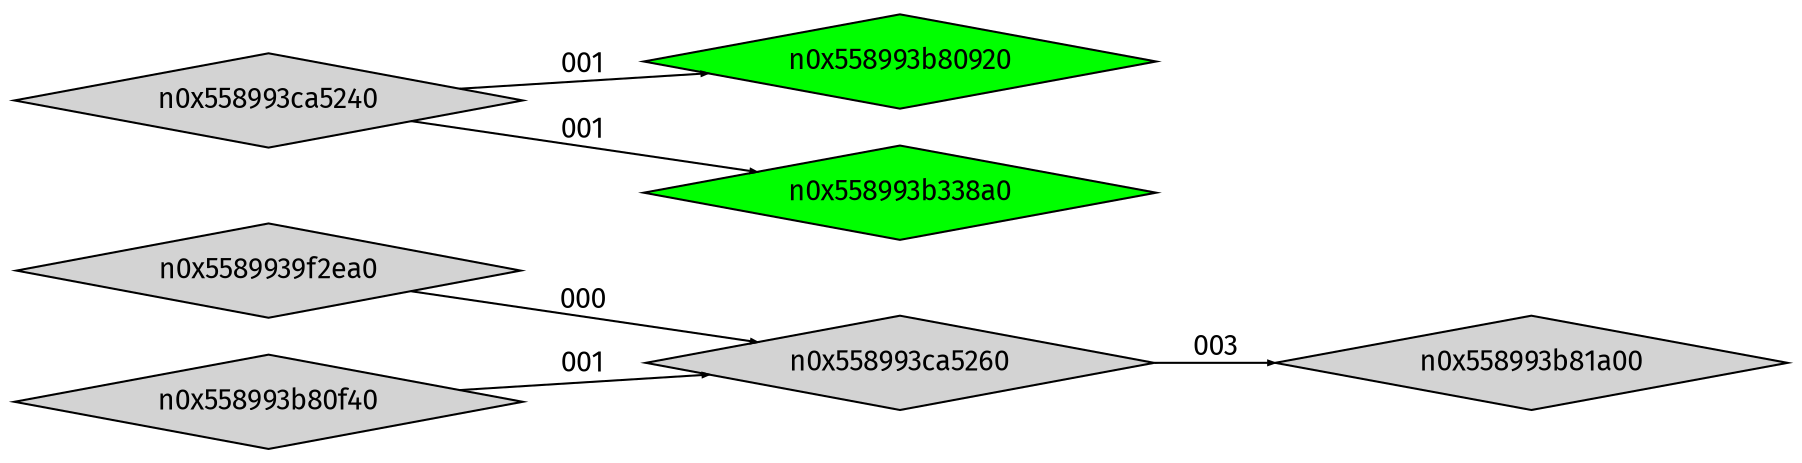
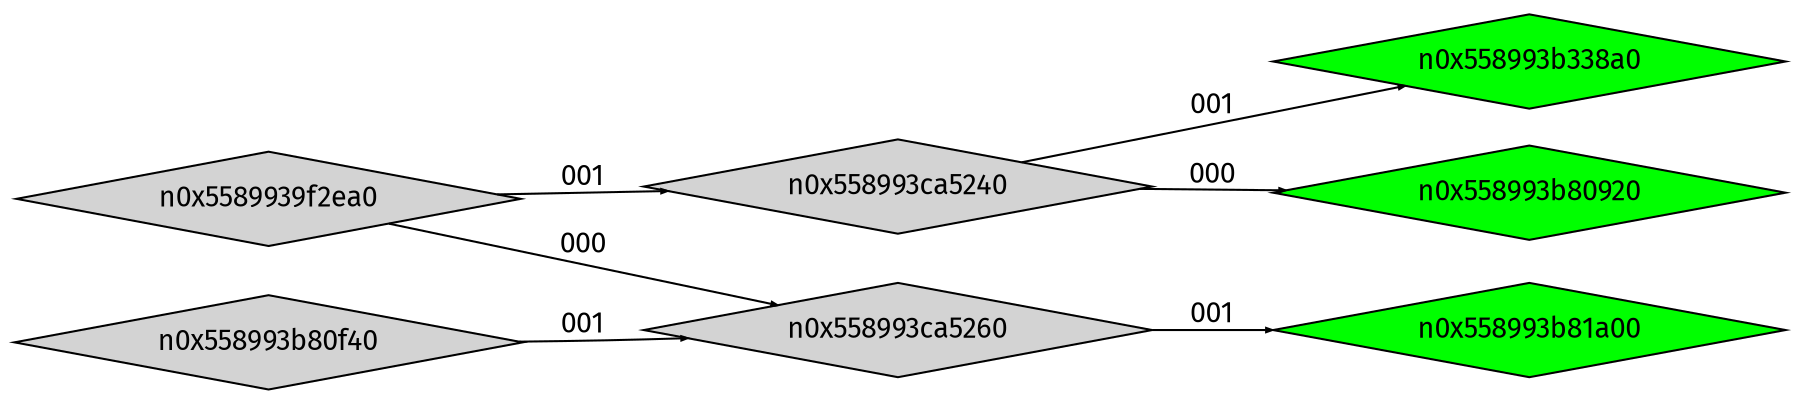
edge "n0x558993ca5240" -> "n0x558993b80920": label "001" -> "000"
edge "n0x5589939f2ea0" -> "n0x558993ca5240": added, label "001"
edge "n0x558993ca5260" -> "n0x558993b81a00": label "003" -> "001"
node "n0x558993b81a00": fillcolor lightgrey -> green
